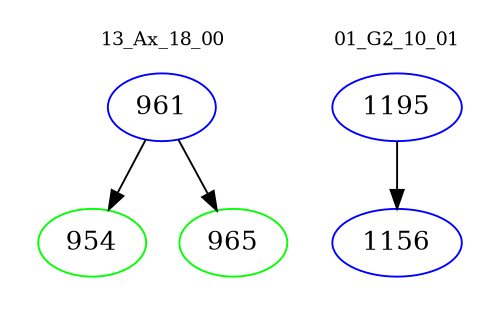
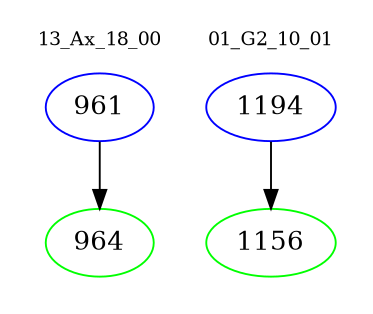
node "1195": label "1195" -> "1194"
node "954": removed
node "965": label "965" -> "964"
node "1156": color blue -> green
